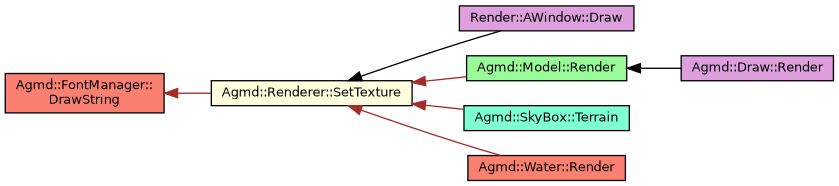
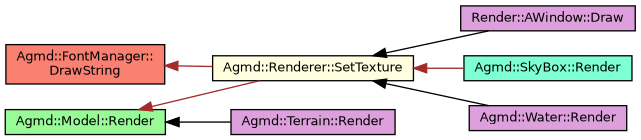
node "Agmd::Draw::Render": label "Agmd::Draw::Render" -> "Agmd::Terrain::Render"
edge "Agmd::Model::Render" -> "Agmd::Renderer::SetTexture": reversed
node "Agmd::SkyBox::Terrain": label "Agmd::SkyBox::Terrain" -> "Agmd::SkyBox::Render"
edge "Agmd::Water::Render" -> "Agmd::Renderer::SetTexture": color brown -> black
node "Agmd::Water::Render": fillcolor salmon -> plum
